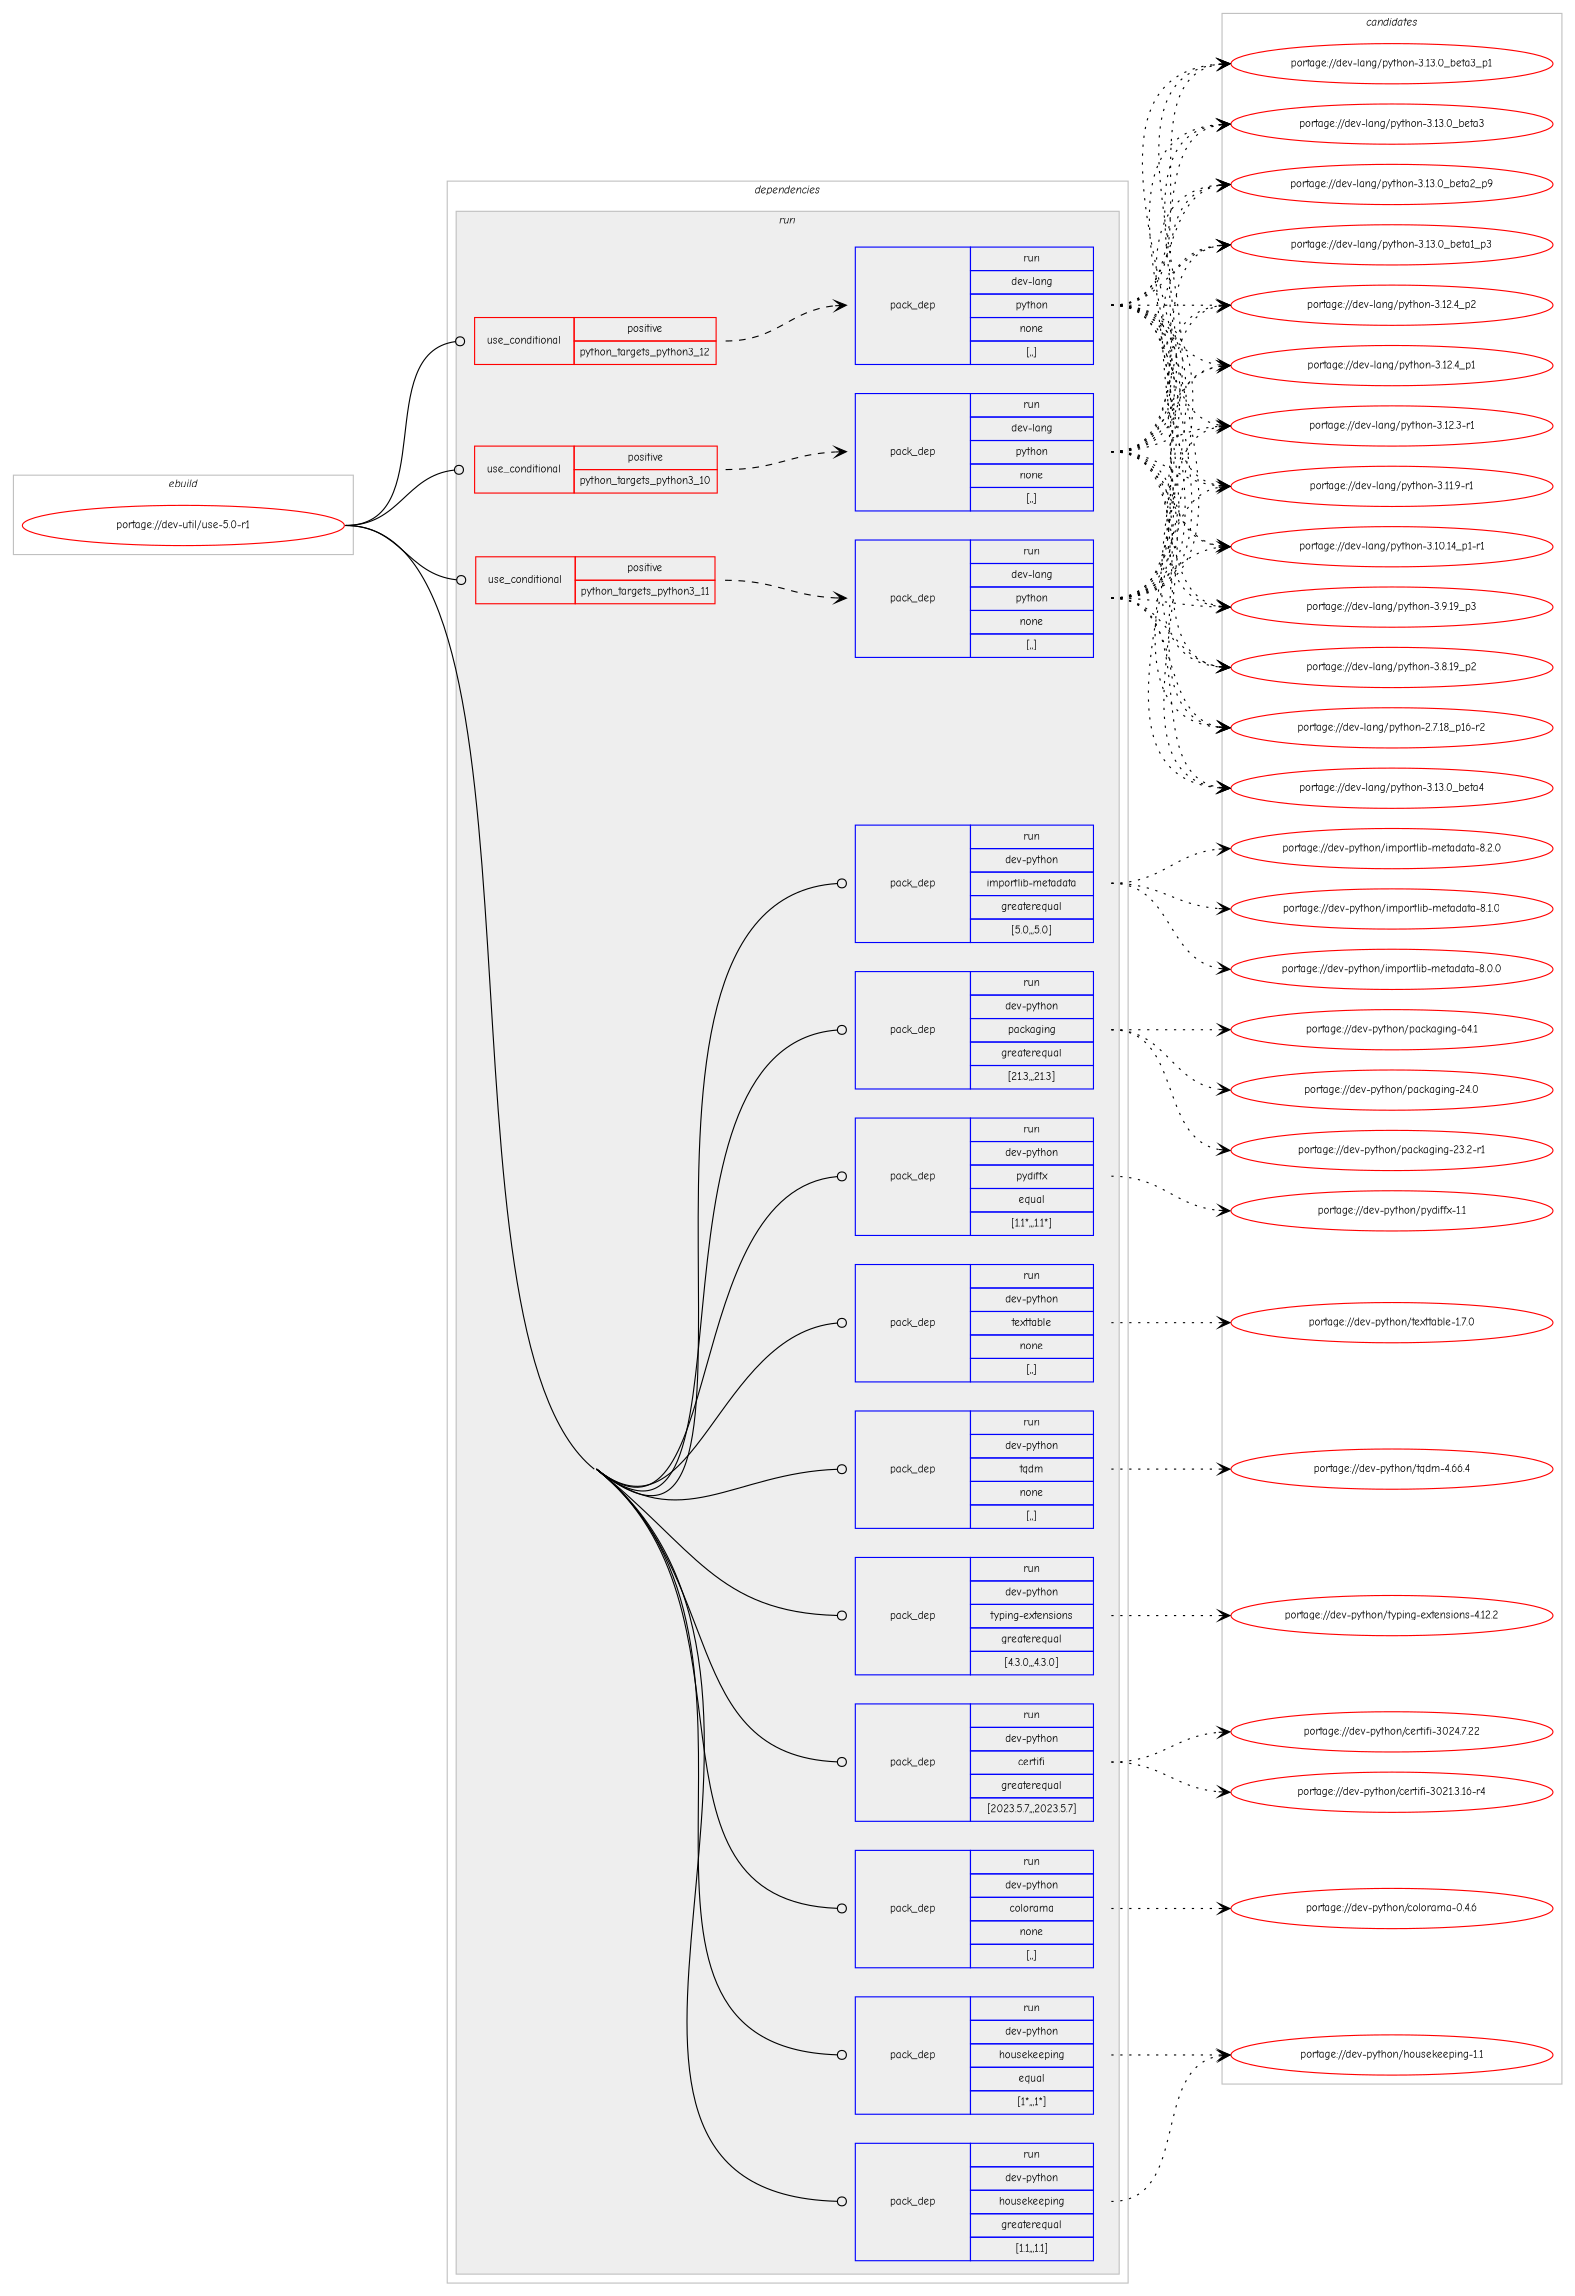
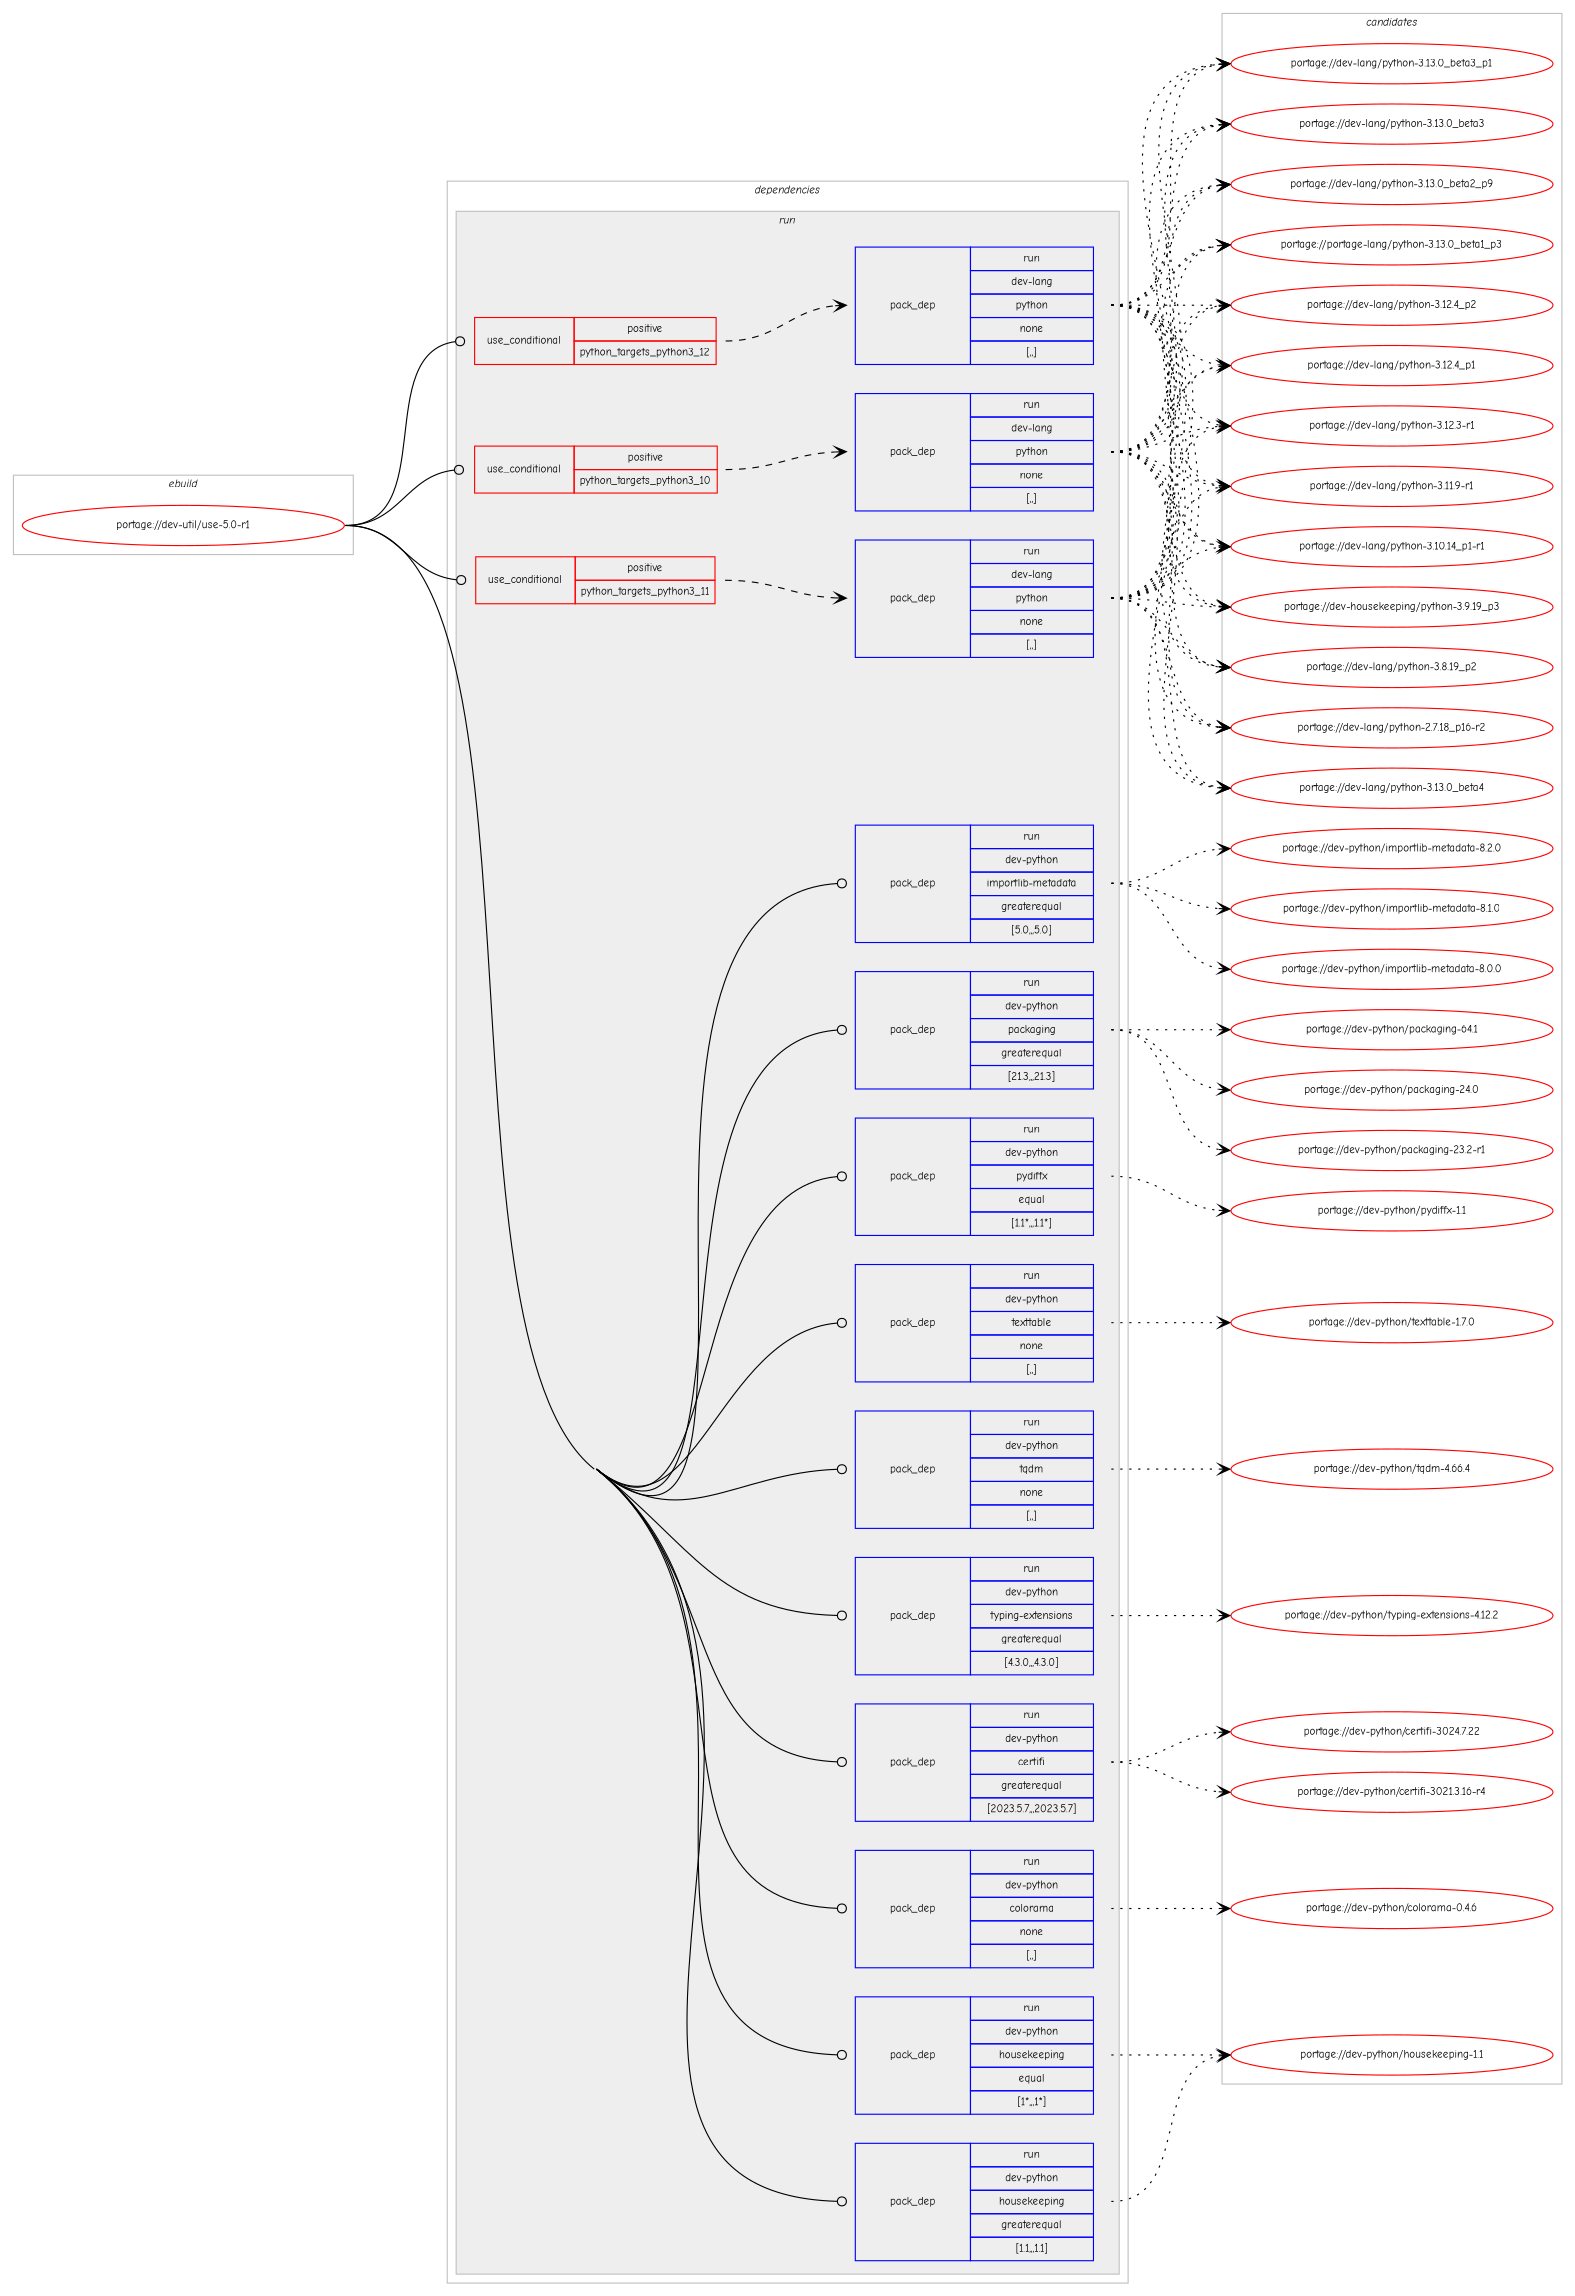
node "portage://dev-lang/python-3.13.0_beta1_p3": label "portage://dev-lang/python-3.13.0_beta1_p3" -> "portage://portage-lang/python-3.13.0_beta1_p3"
node "portage://dev-lang/python-3.9.19_p3": label "portage://dev-lang/python-3.9.19_p3" -> "portage://dev-housekeeping/python-3.9.19_p3"
